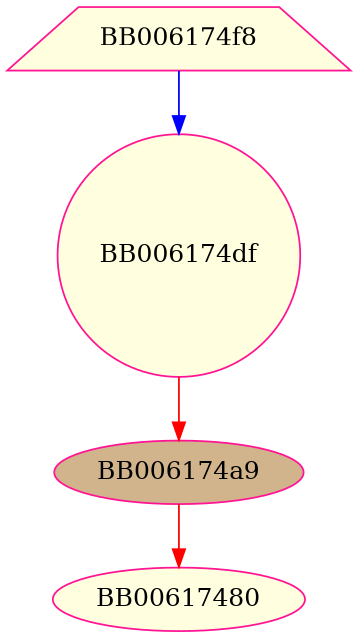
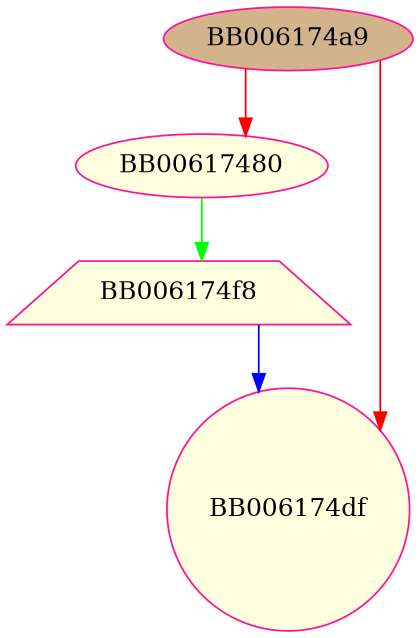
edge "BB00617480" -> "BB006174f8": added
edge "BB006174df" -> "BB006174a9": reversed
